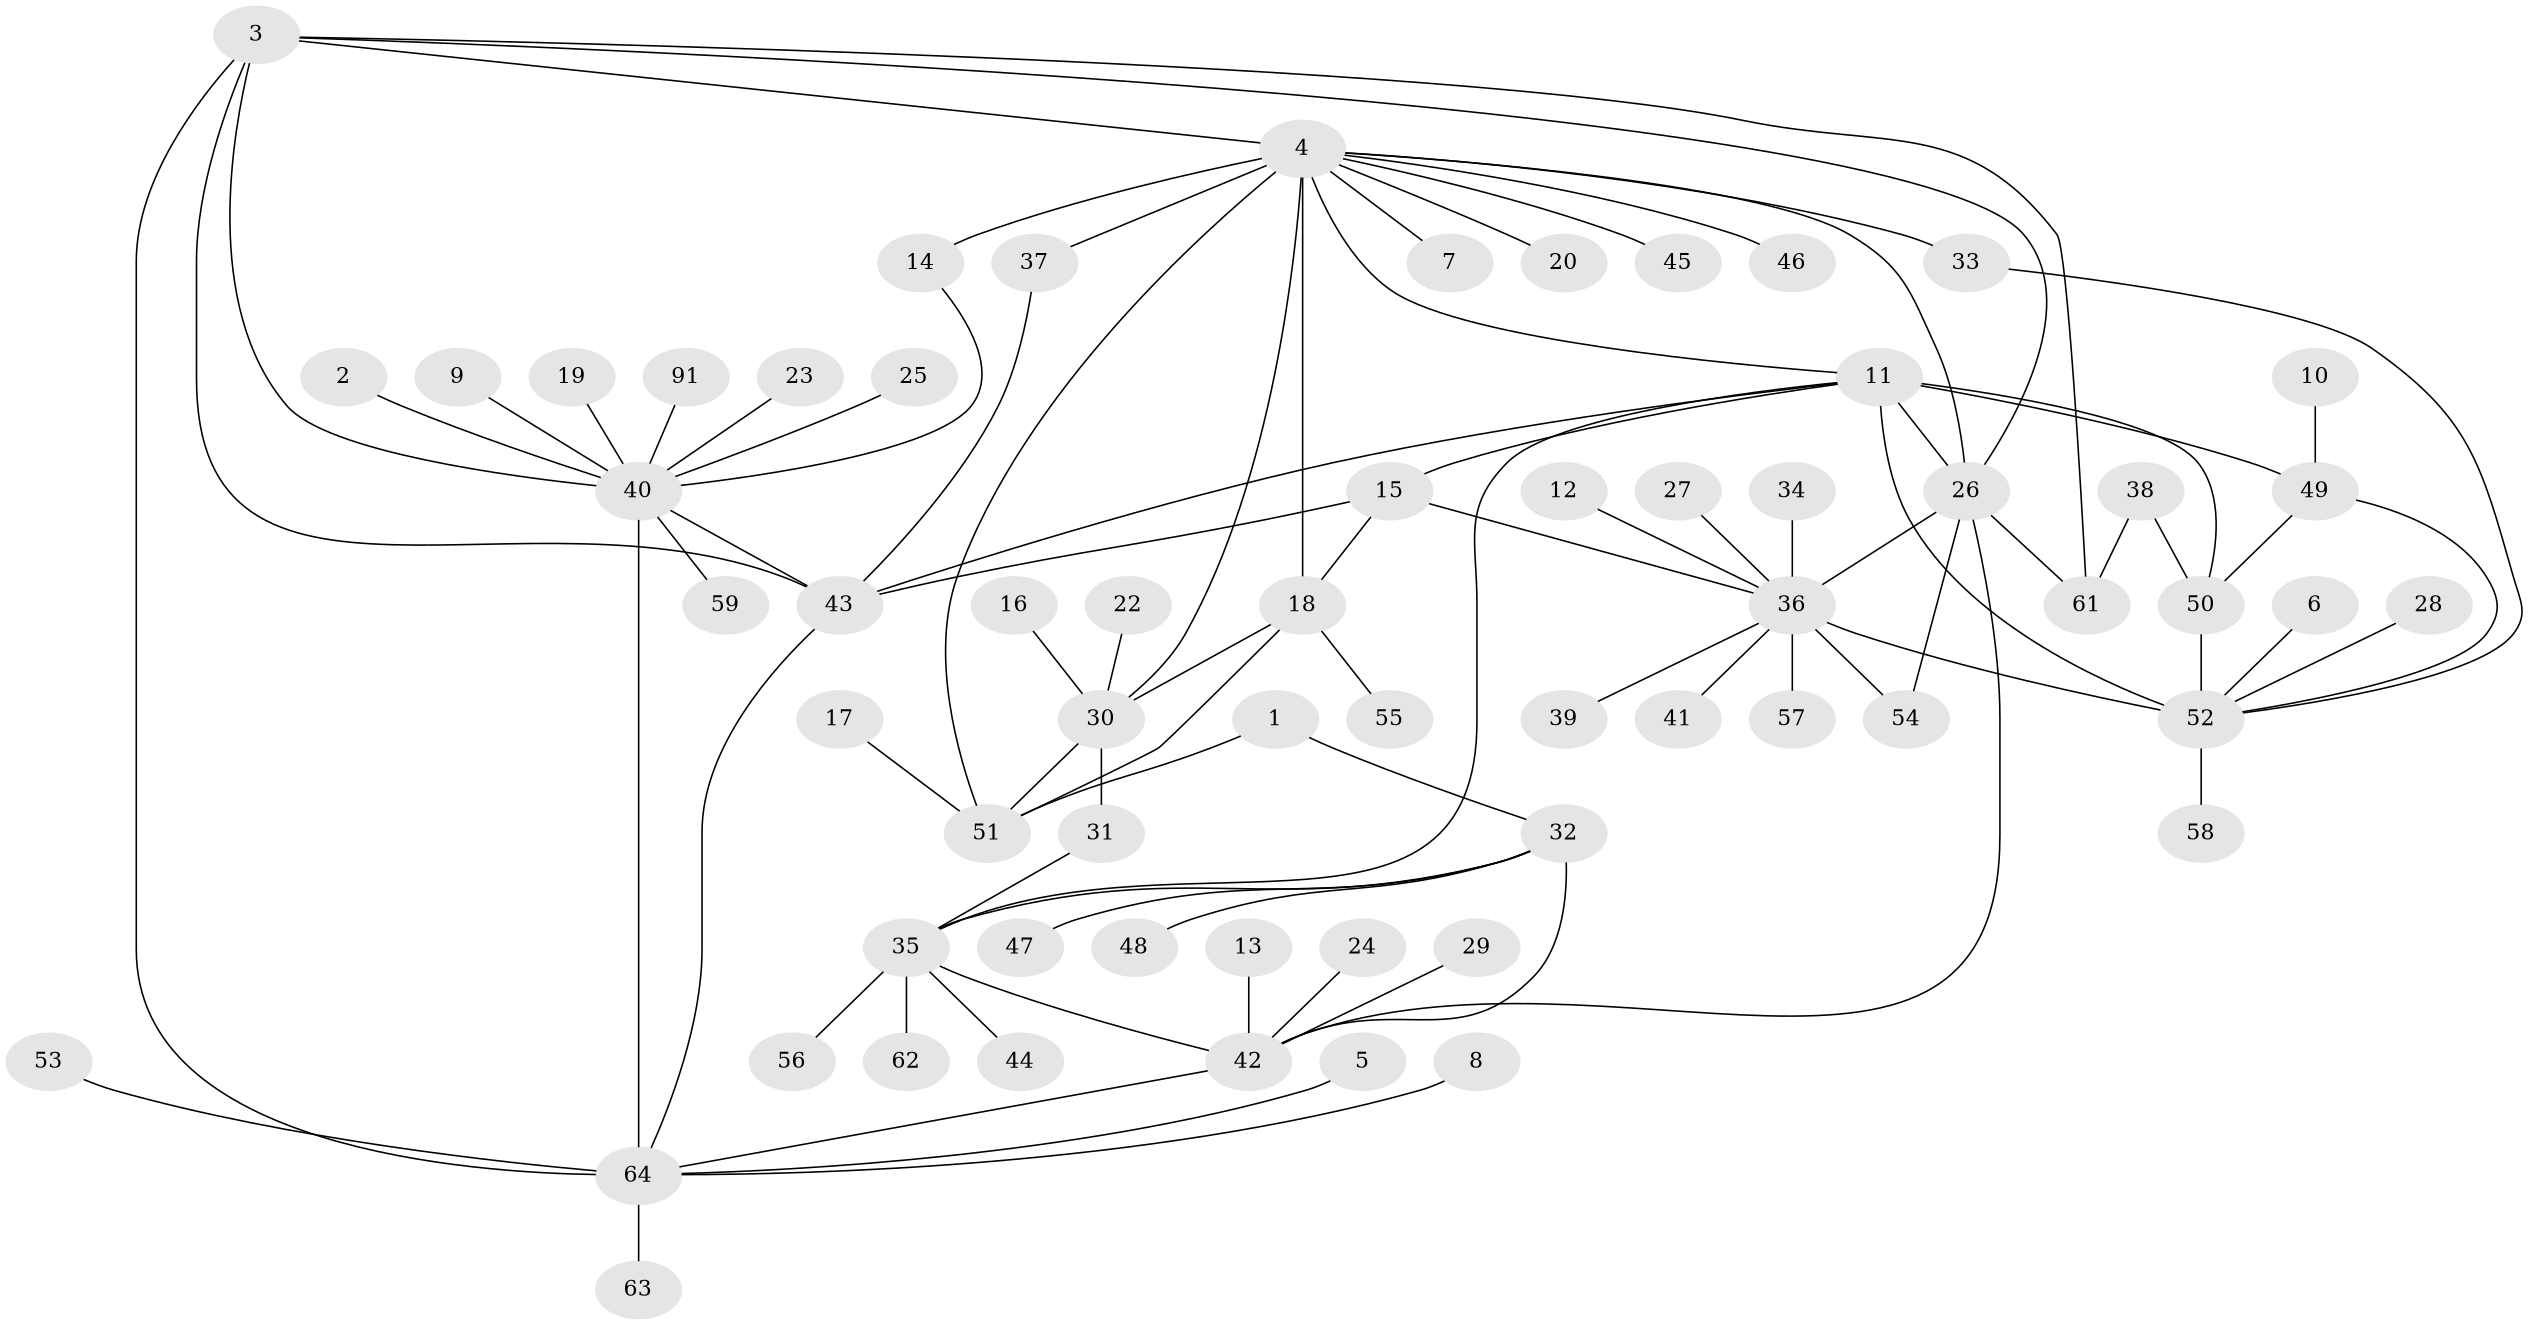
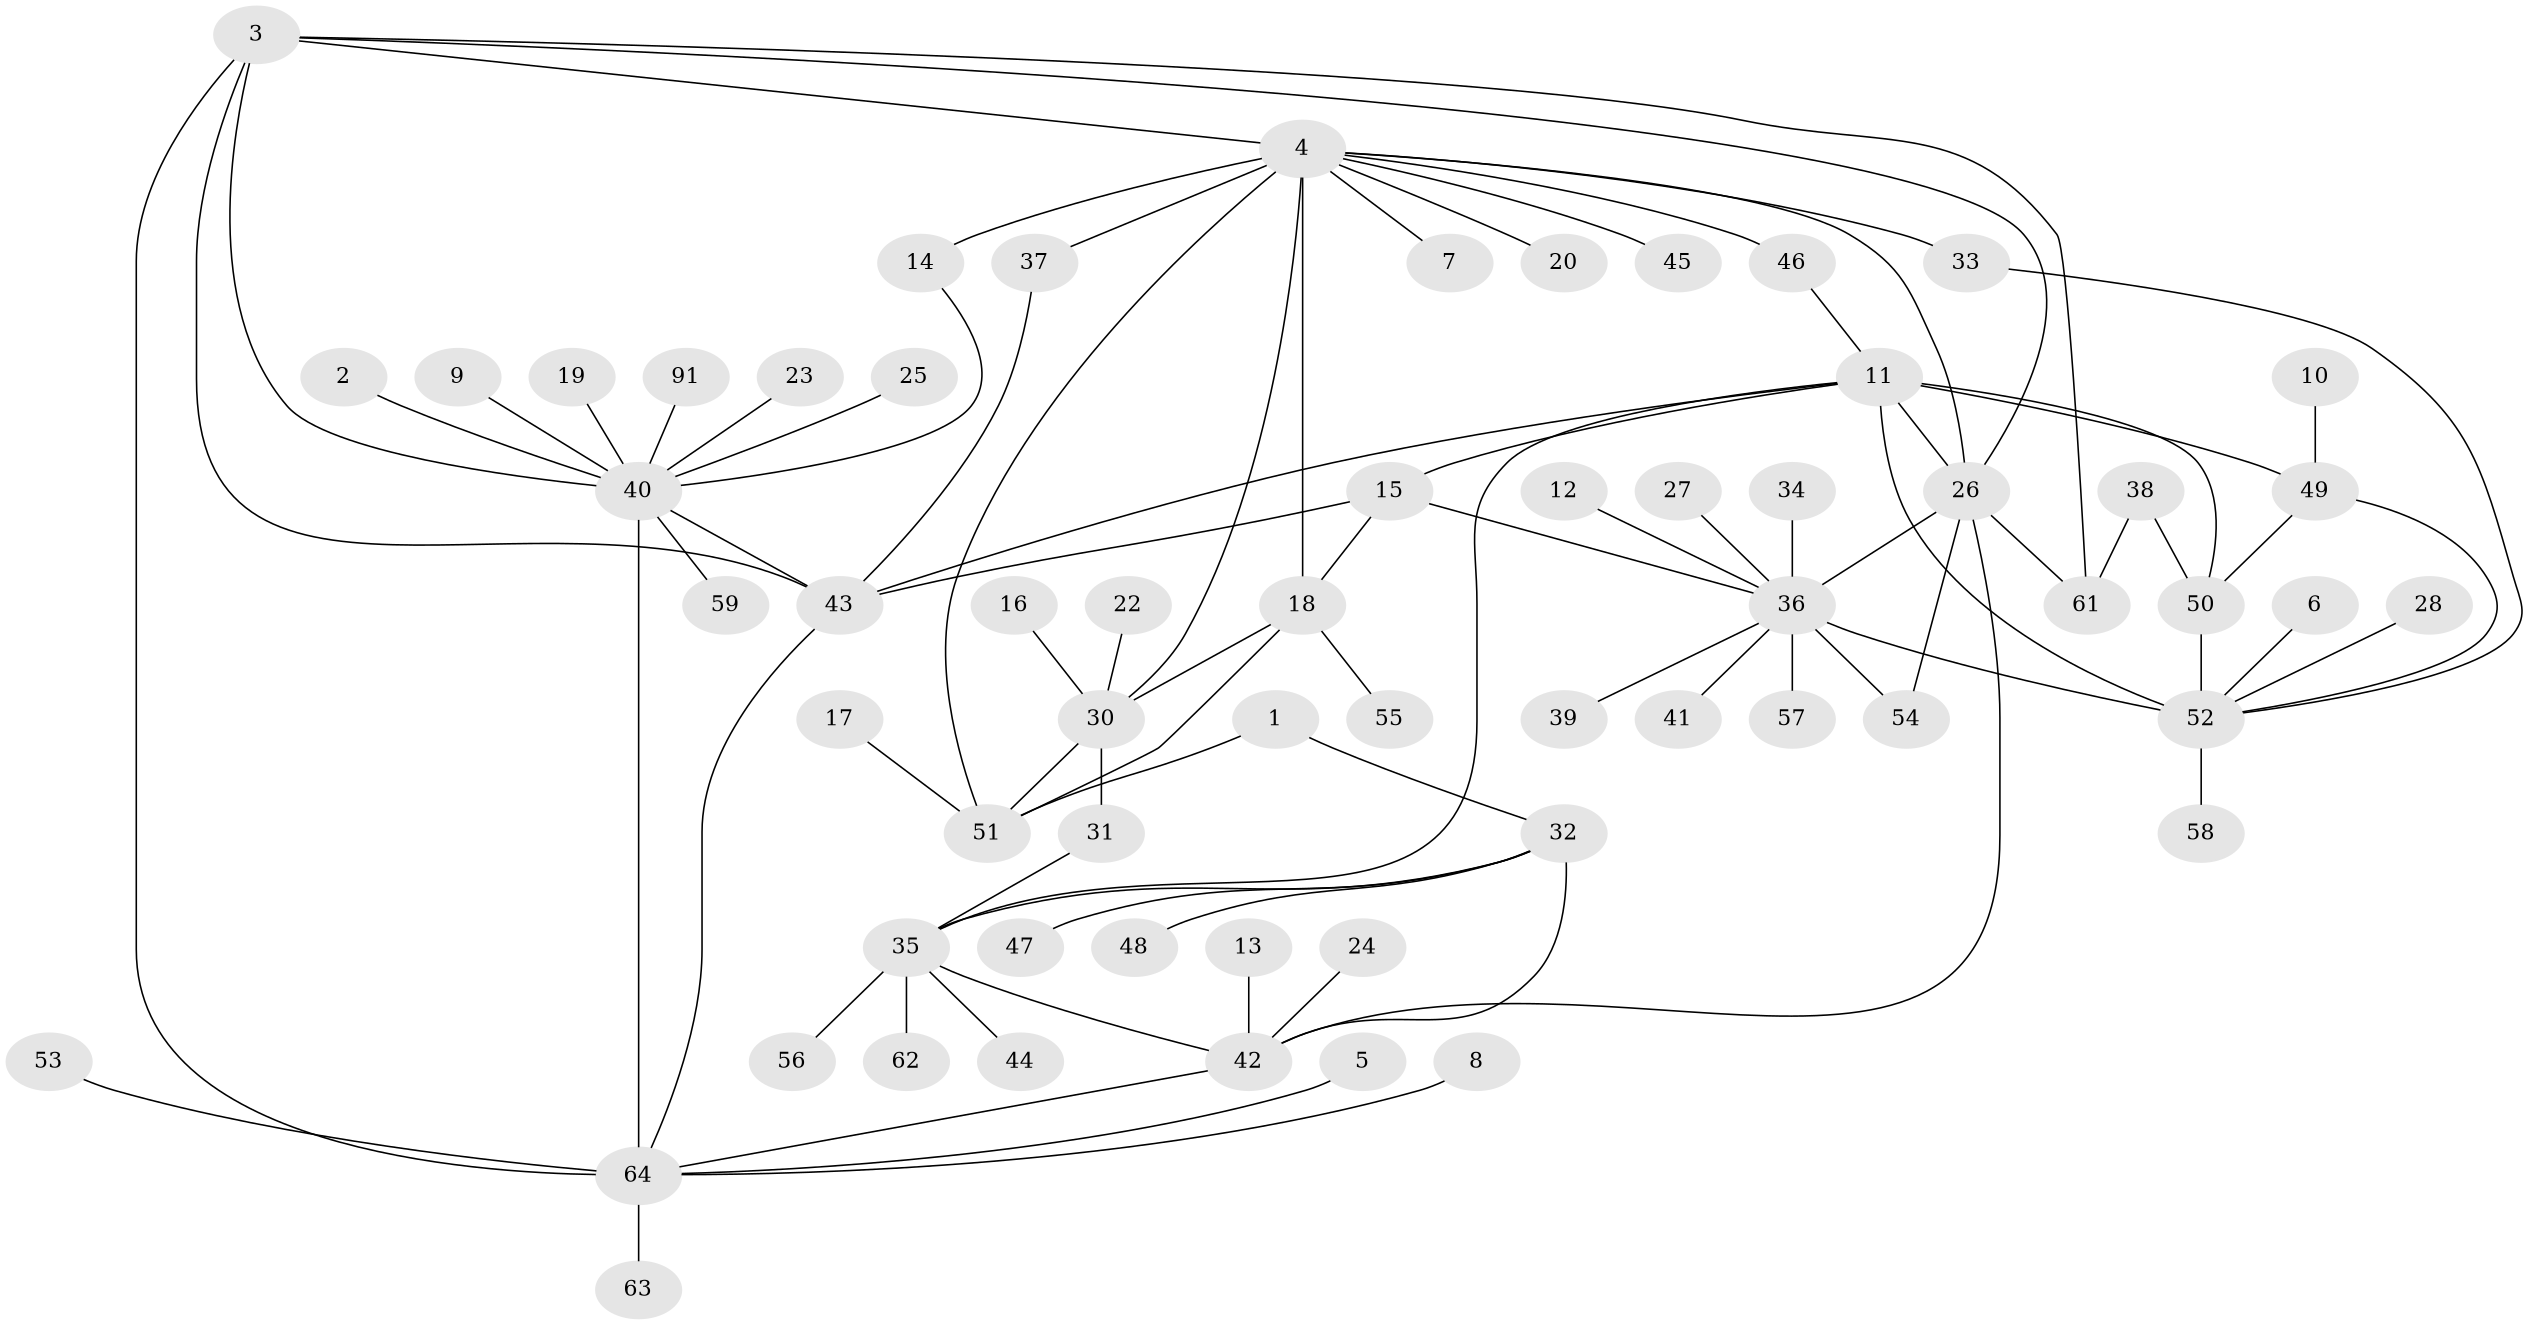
edge "4" -- "11": now "46" -- "11"
node "29": removed
